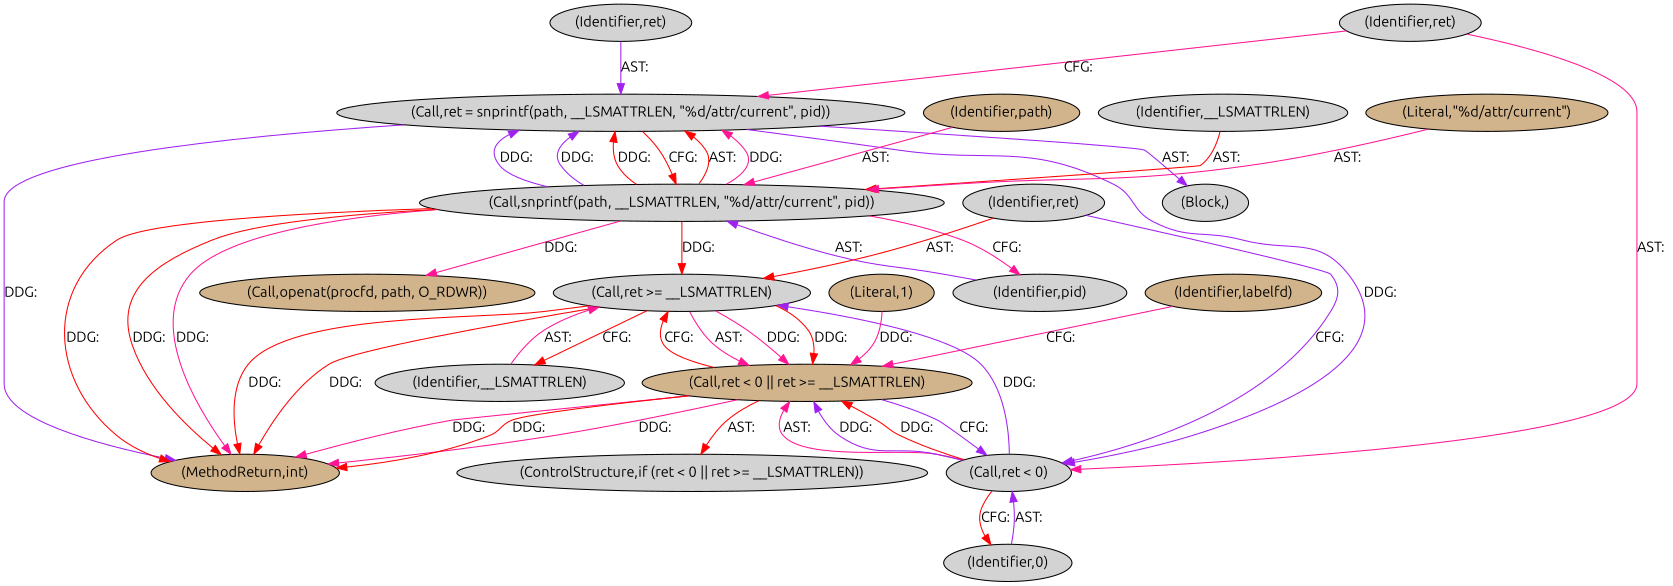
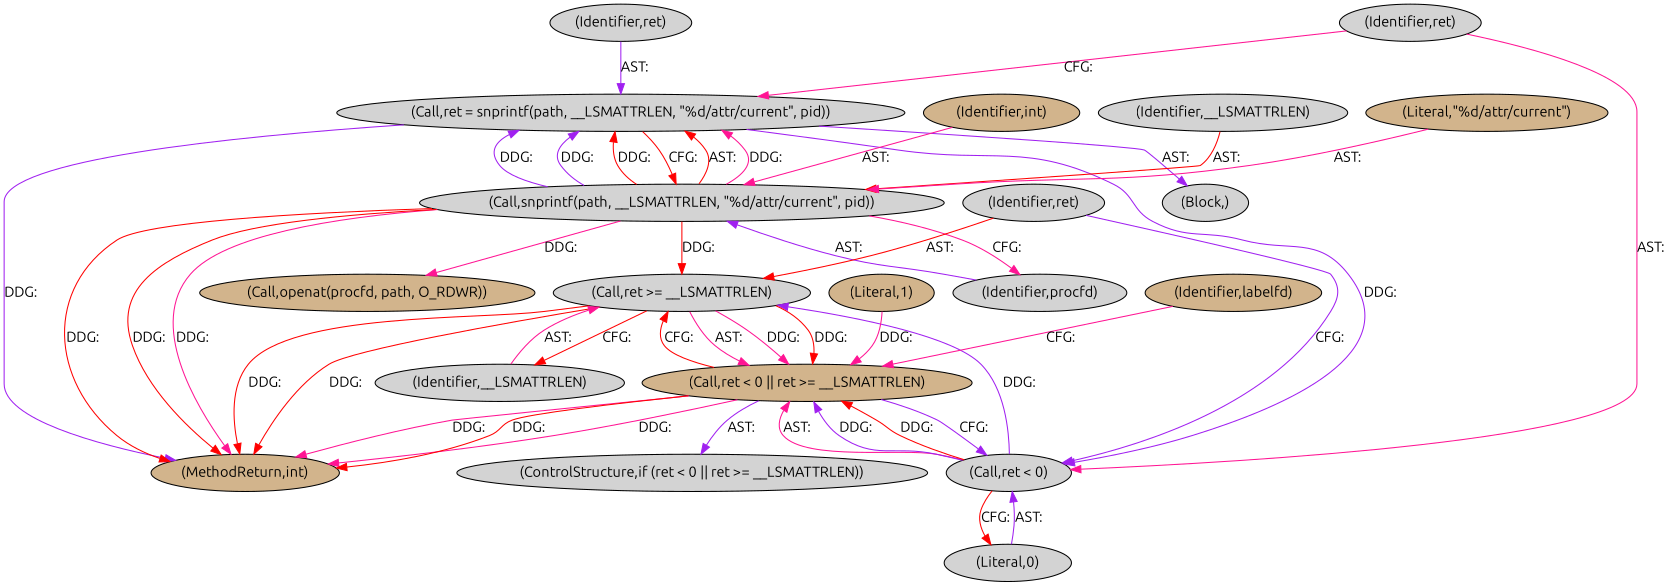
node "(Identifier,path)": label "(Identifier,path)" -> "(Identifier,int)"
node "(Identifier,pid)": label "(Identifier,pid)" -> "(Identifier,procfd)"
edge "(Call,ret < 0 || ret >= __LSMATTRLEN)" -> "(ControlStructure,if (ret < 0 || ret >= __LSMATTRLEN))": color red -> purple
node "(Identifier,0)": label "(Identifier,0)" -> "(Literal,0)"
